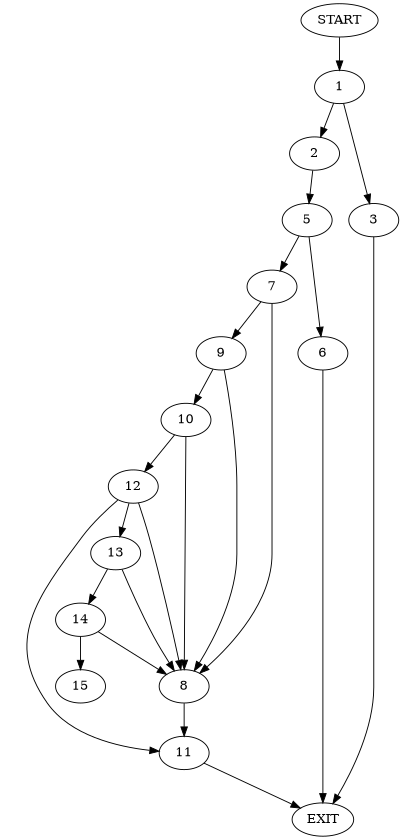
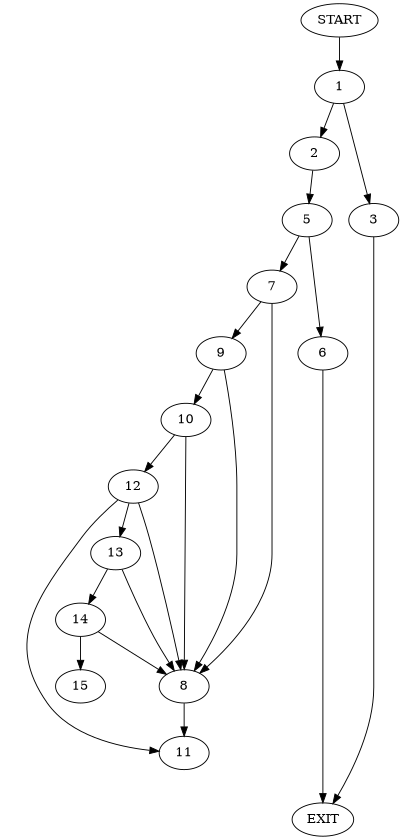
edge "11" -> "EXIT": removed
